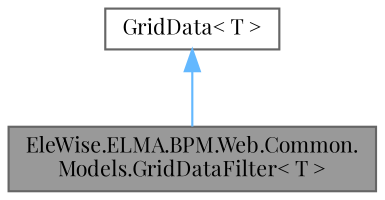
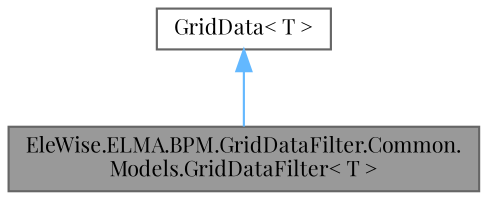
node "EleWise.ELMA.BPM.Web.Common. Models.GridDataFilter< T >": label "EleWise.ELMA.BPM.Web.Common. Models.GridDataFilter< T >" -> "EleWise.ELMA.BPM.GridDataFilter.Common. Models.GridDataFilter< T >"
